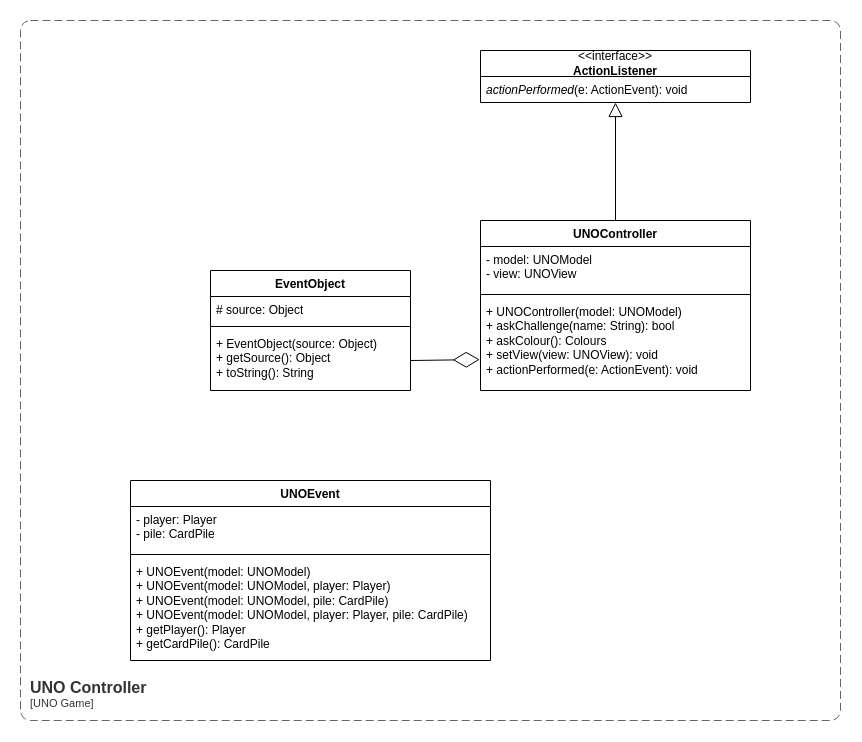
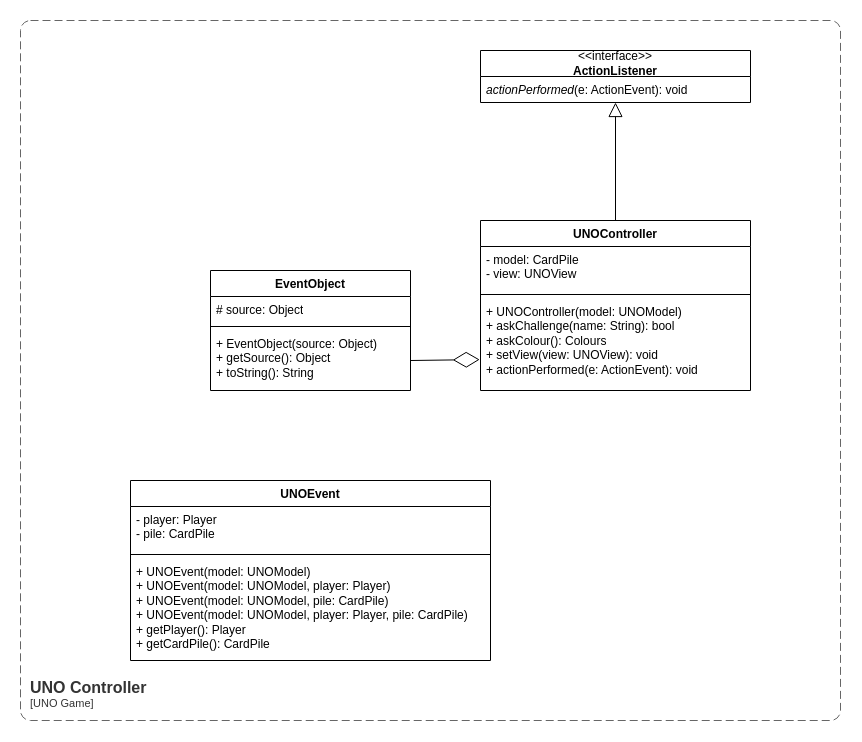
node "- model: UNOModel - view: UNOView": label "- model: UNOModel - view: UNOView" -> "- model: CardPile - view: UNOView"
